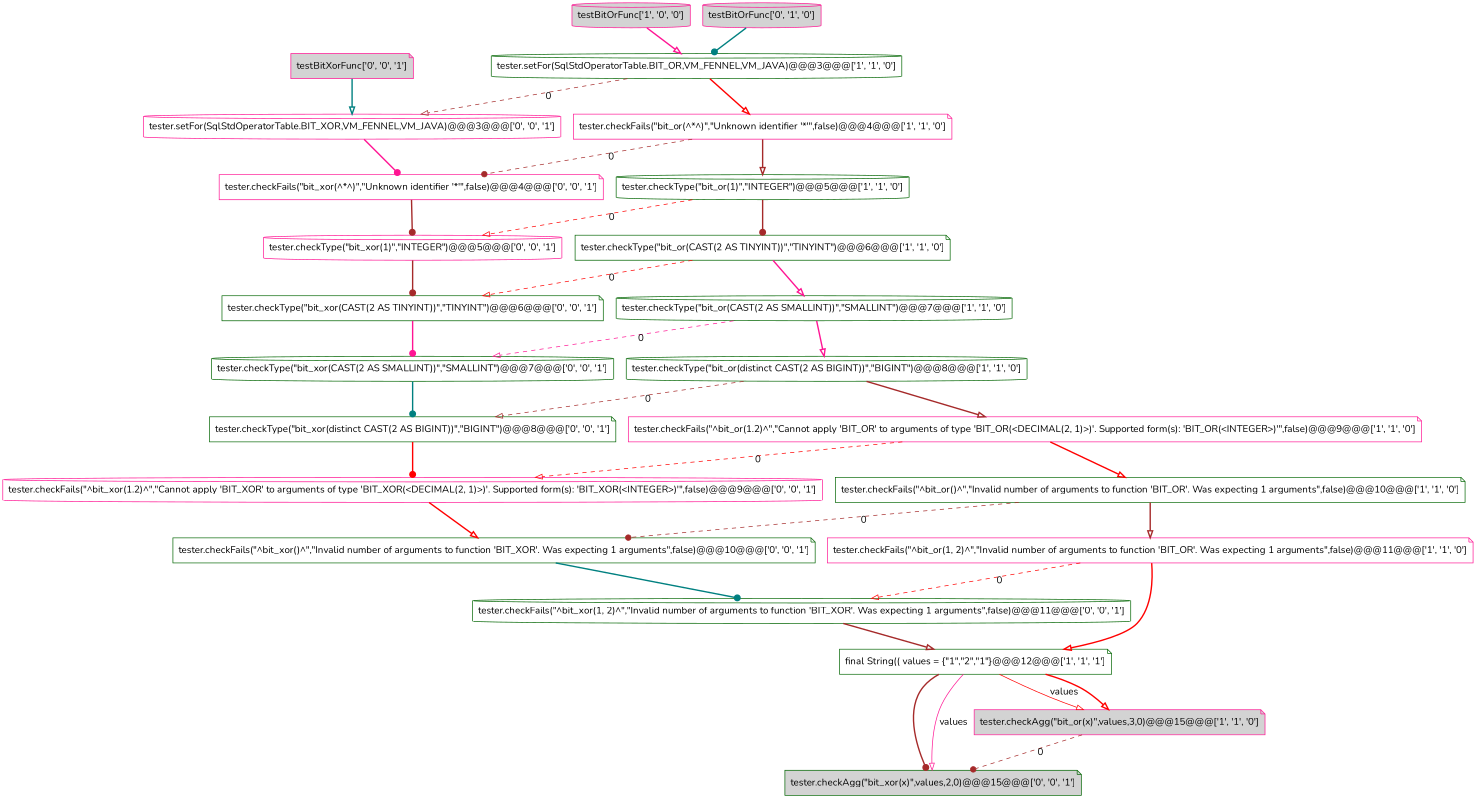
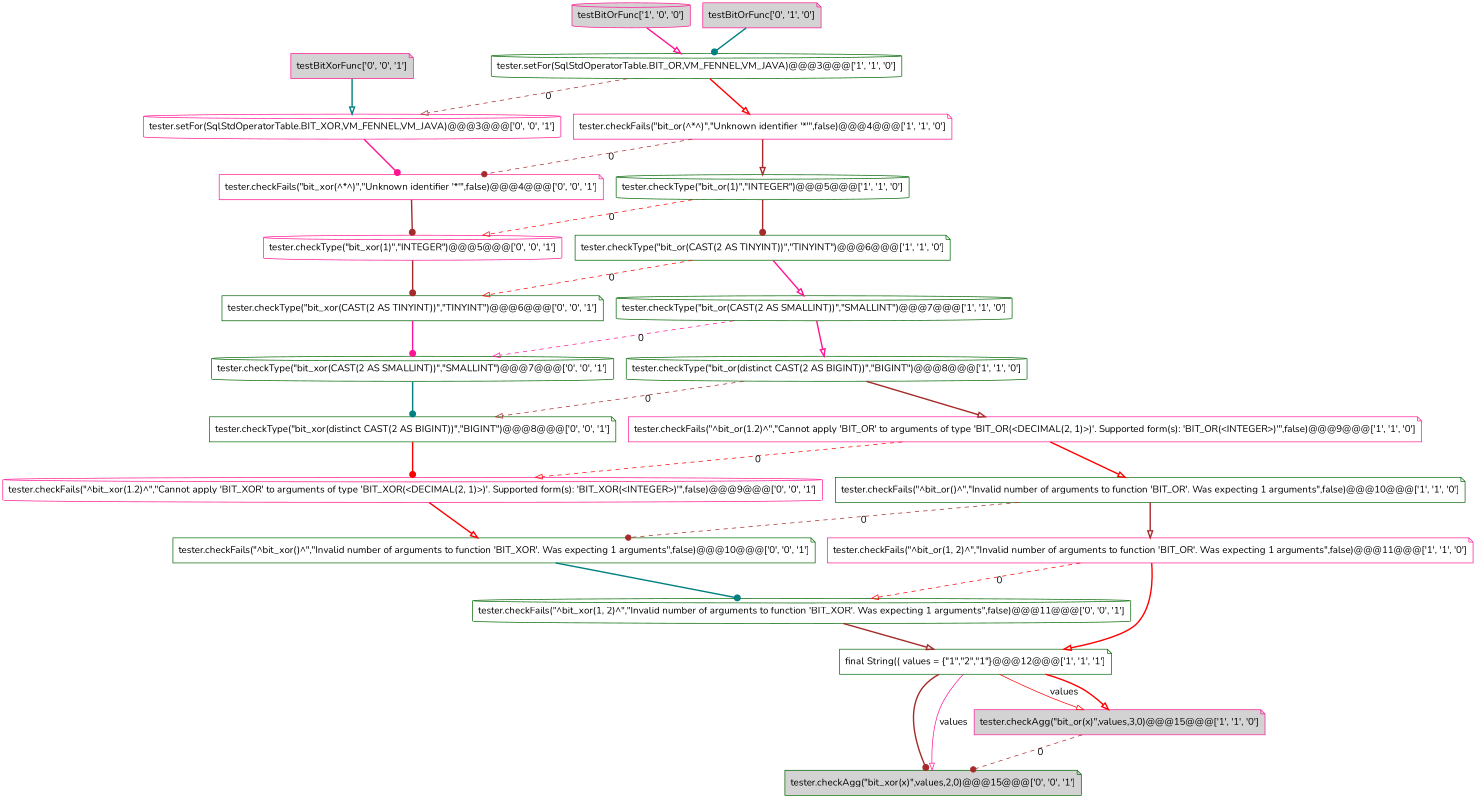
node "testBitOrFunc['0', '1', '0']": shape cylinder -> note
